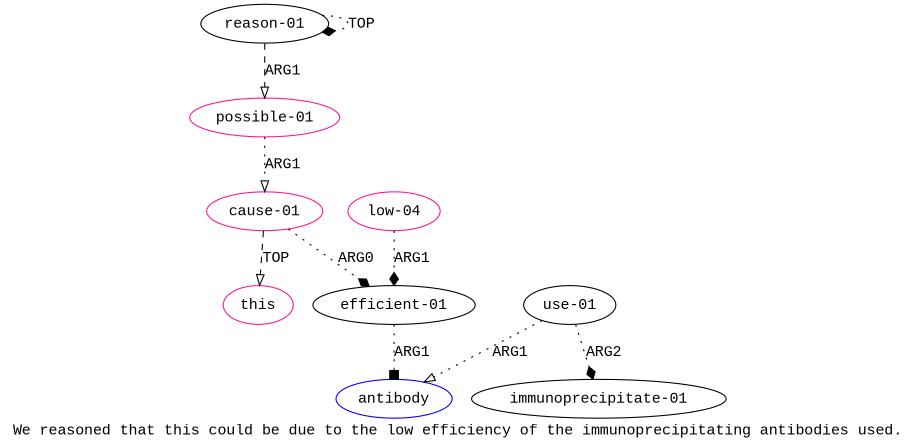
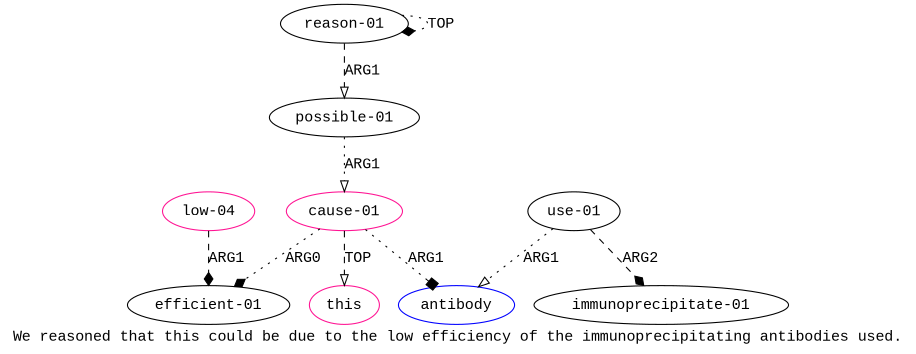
node "possible-01": color deeppink -> black
edge "low-04" -> "efficient-01": style dotted -> dashed
edge "efficient-01" -> "antibody": now "cause-01" -> "antibody"
edge "use-01" -> "immunoprecipitate-01": style dotted -> dashed
